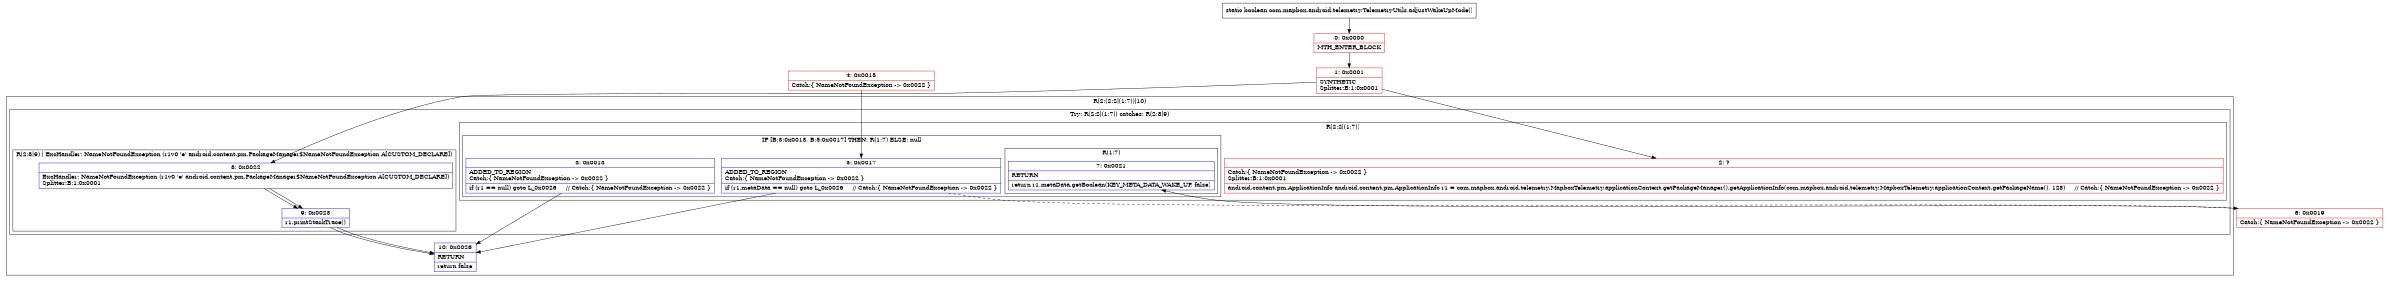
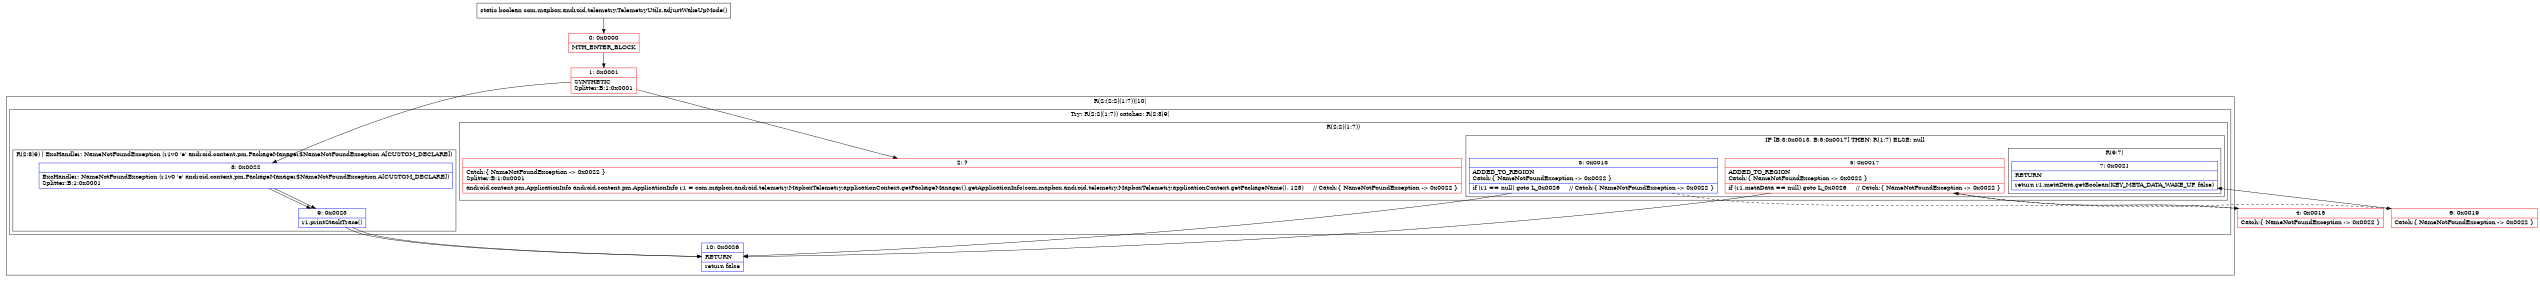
cluster "R(1:7)": label "R(1:7)" -> "R(9:7)"
node "5: 0x0017": color blue -> red
edge "3: 0x0013" -> "4: 0x0015": added
